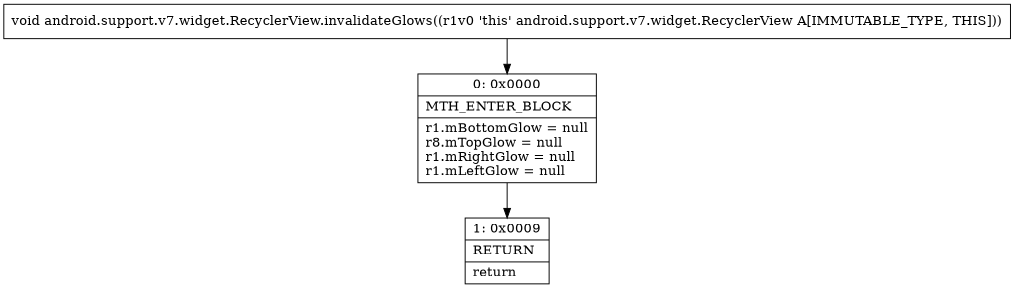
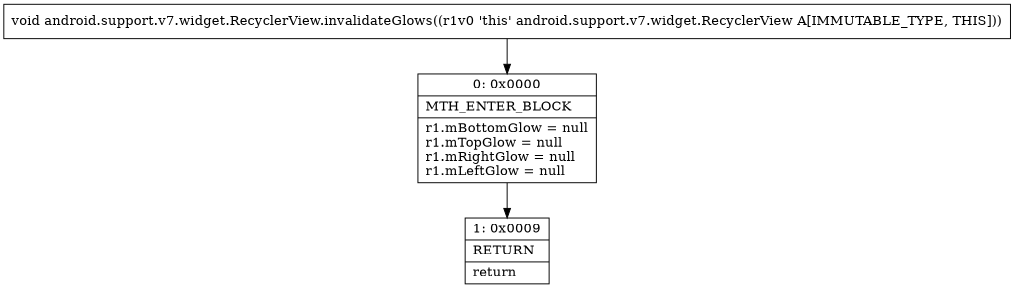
node "0: 0x0000": text "r8.mTopGlow = null" -> "r1.mTopGlow = null"
